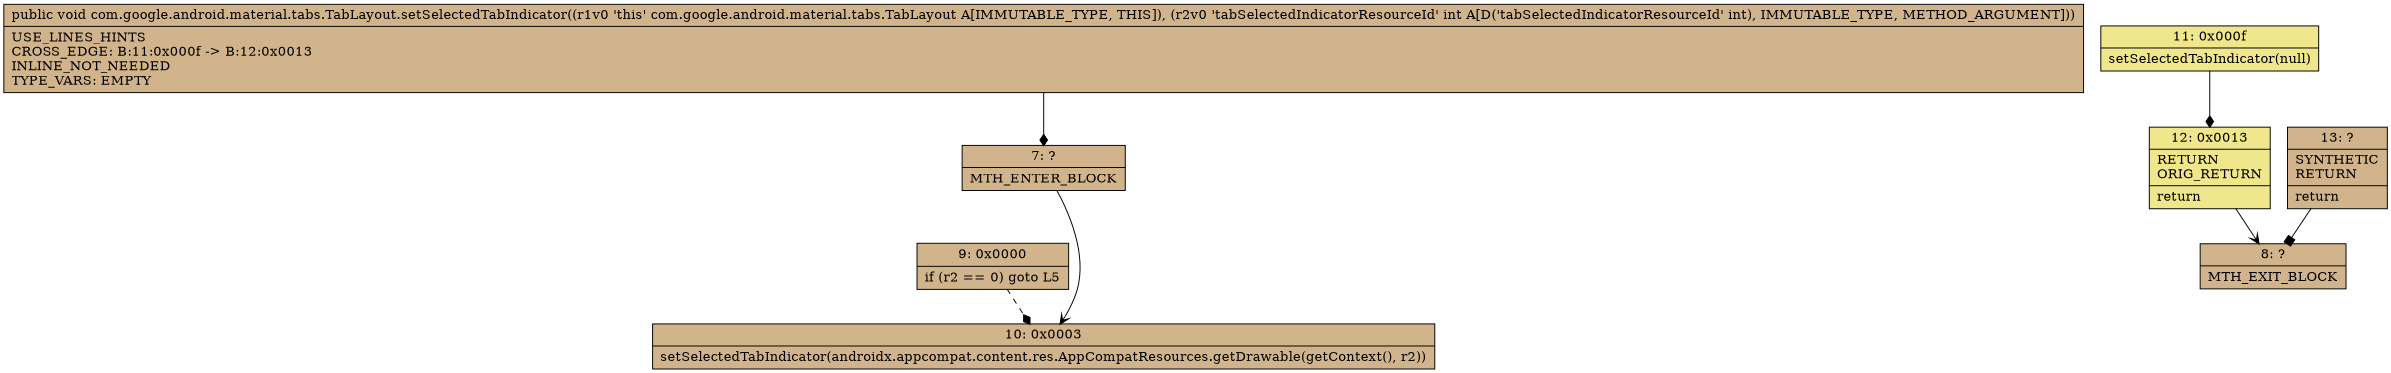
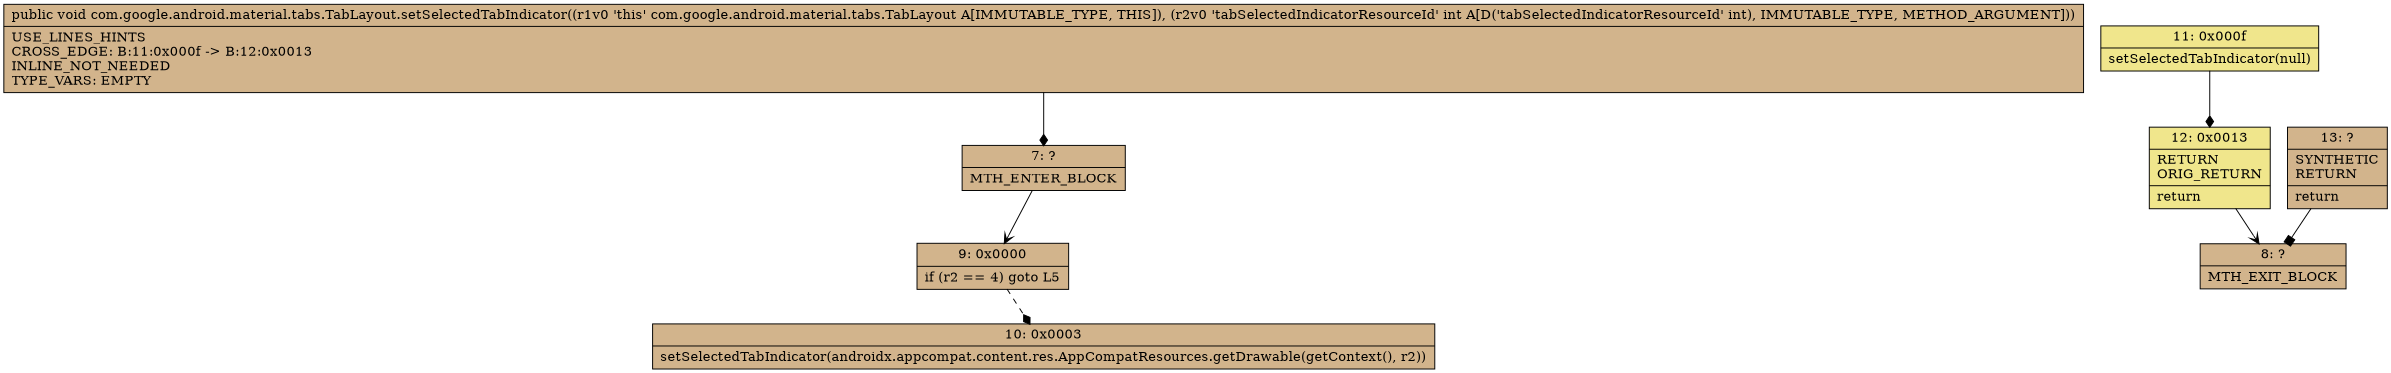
edge "7: ?" -> "10: 0x0003": now "7: ?" -> "9: 0x0000"
node "9: 0x0000": text "if (r2 == 0) goto L5" -> "if (r2 == 4) goto L5"
